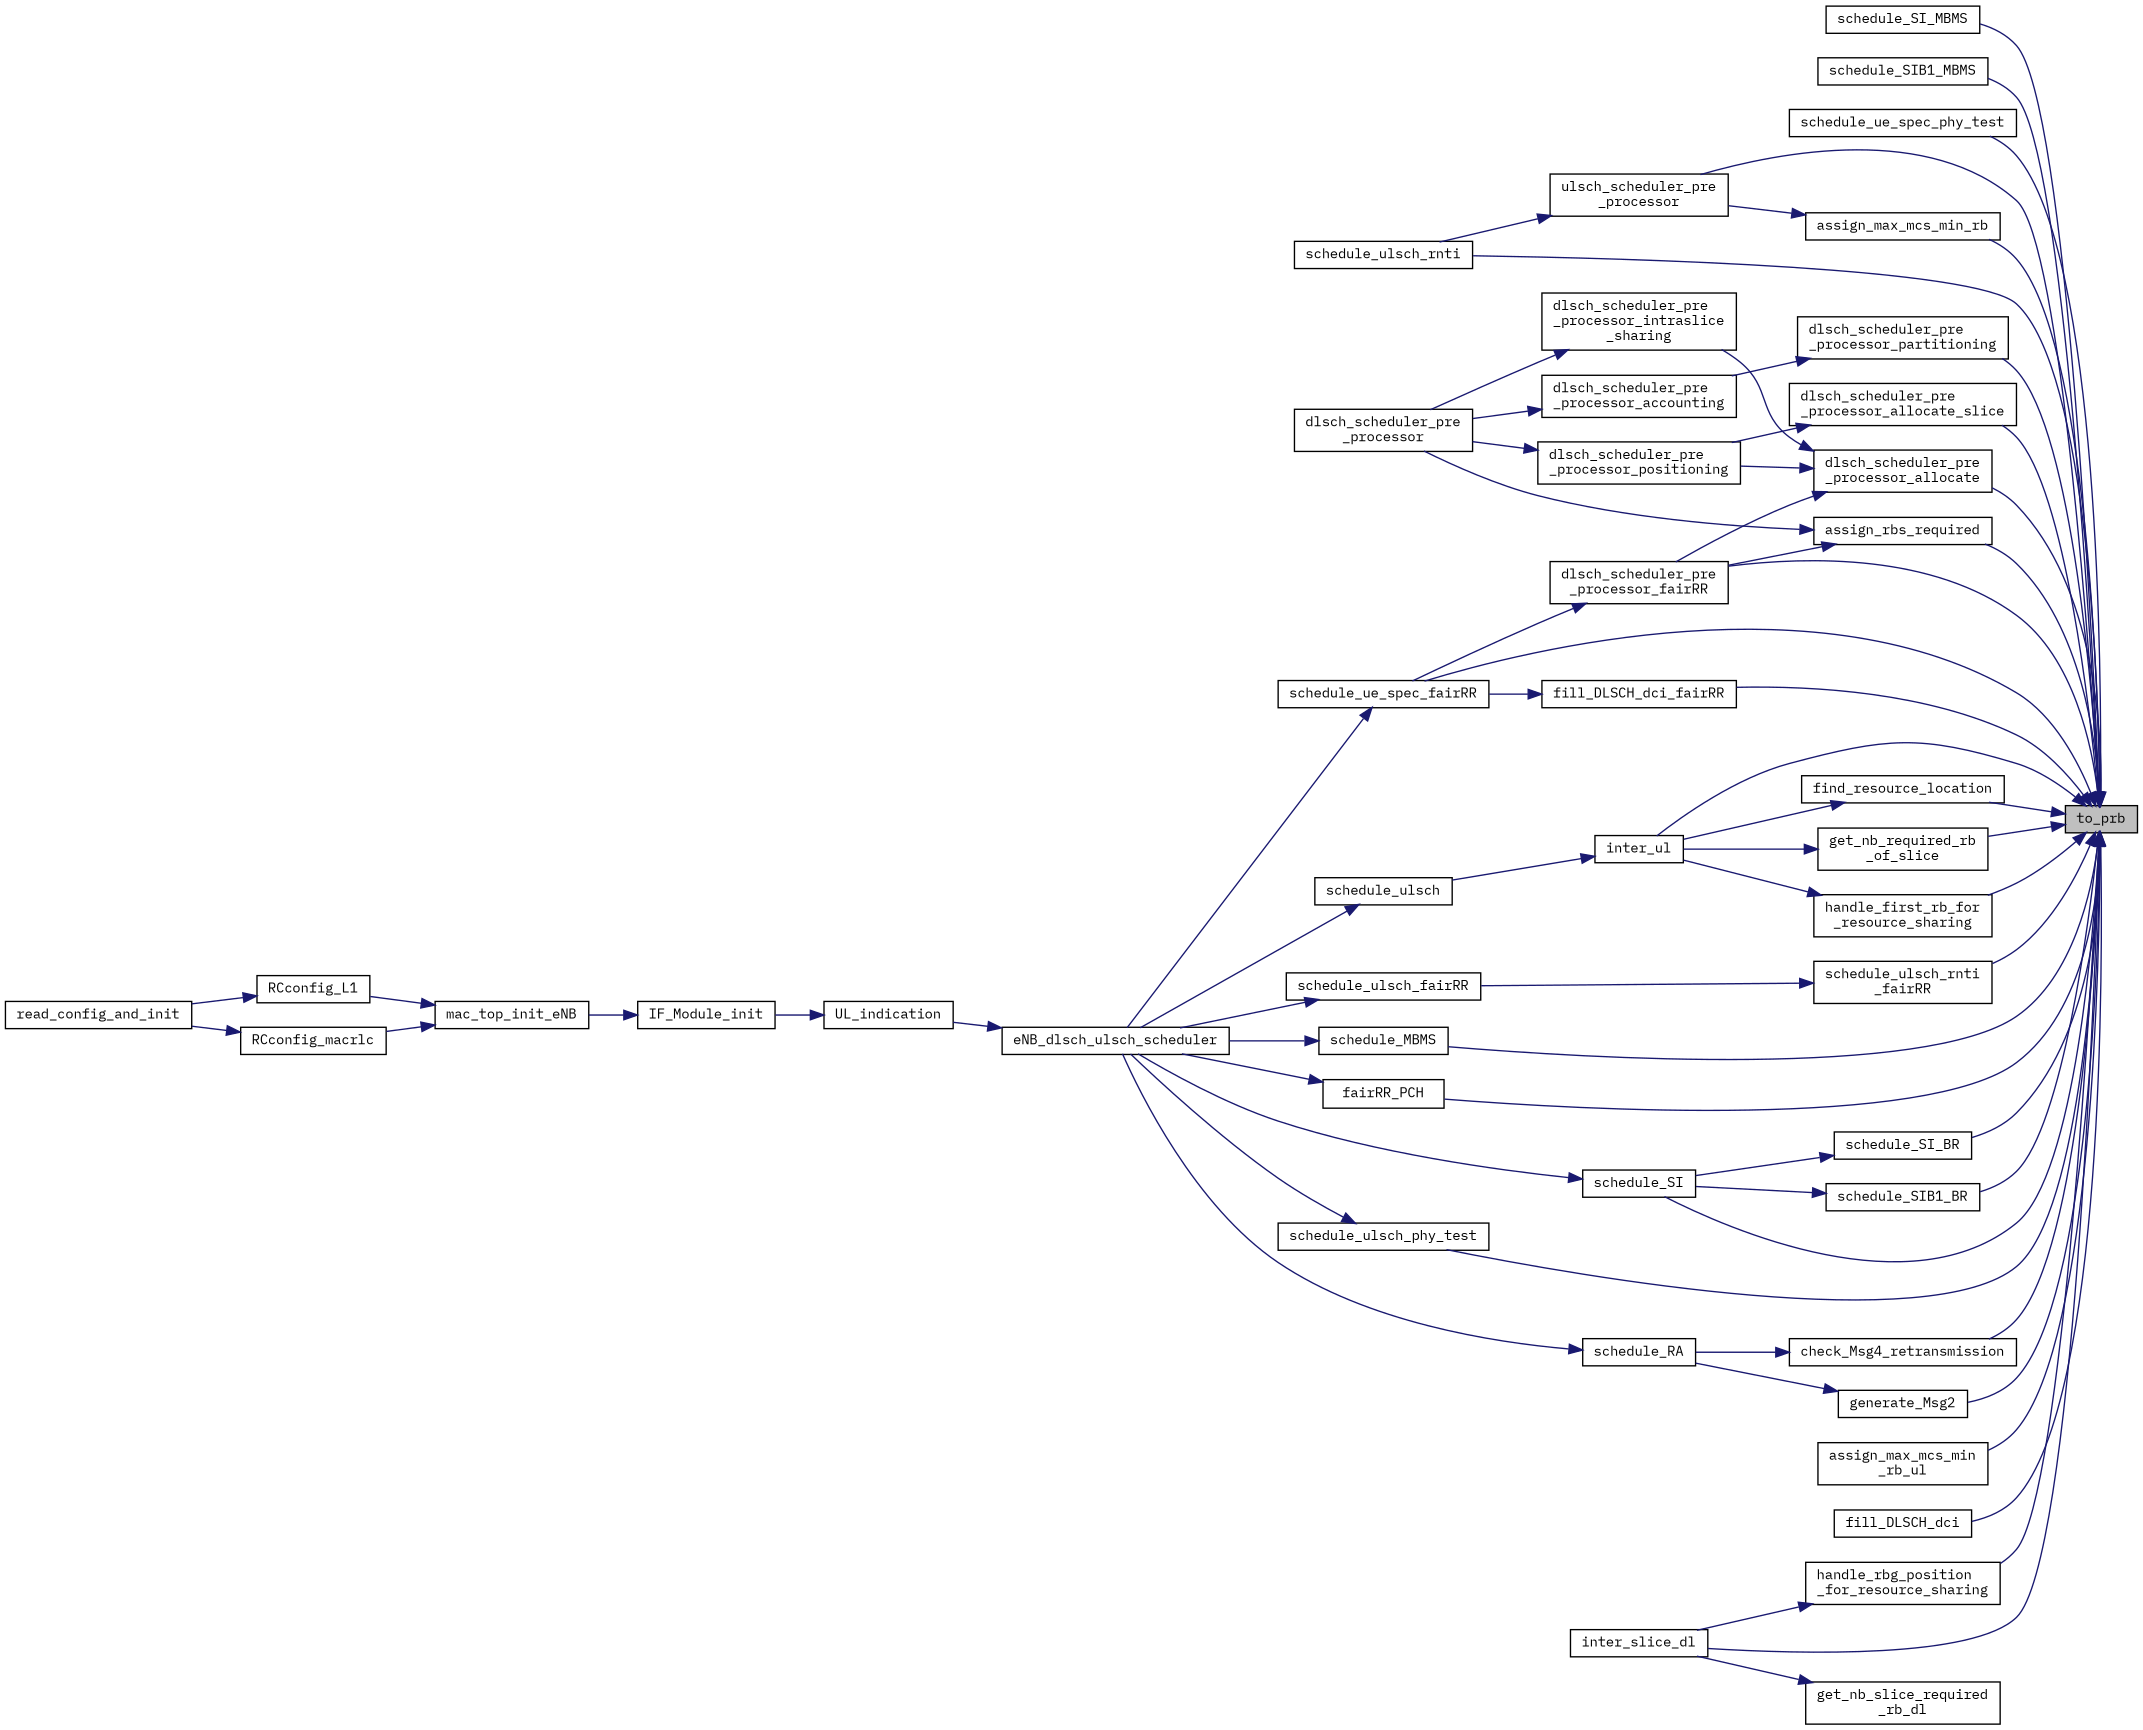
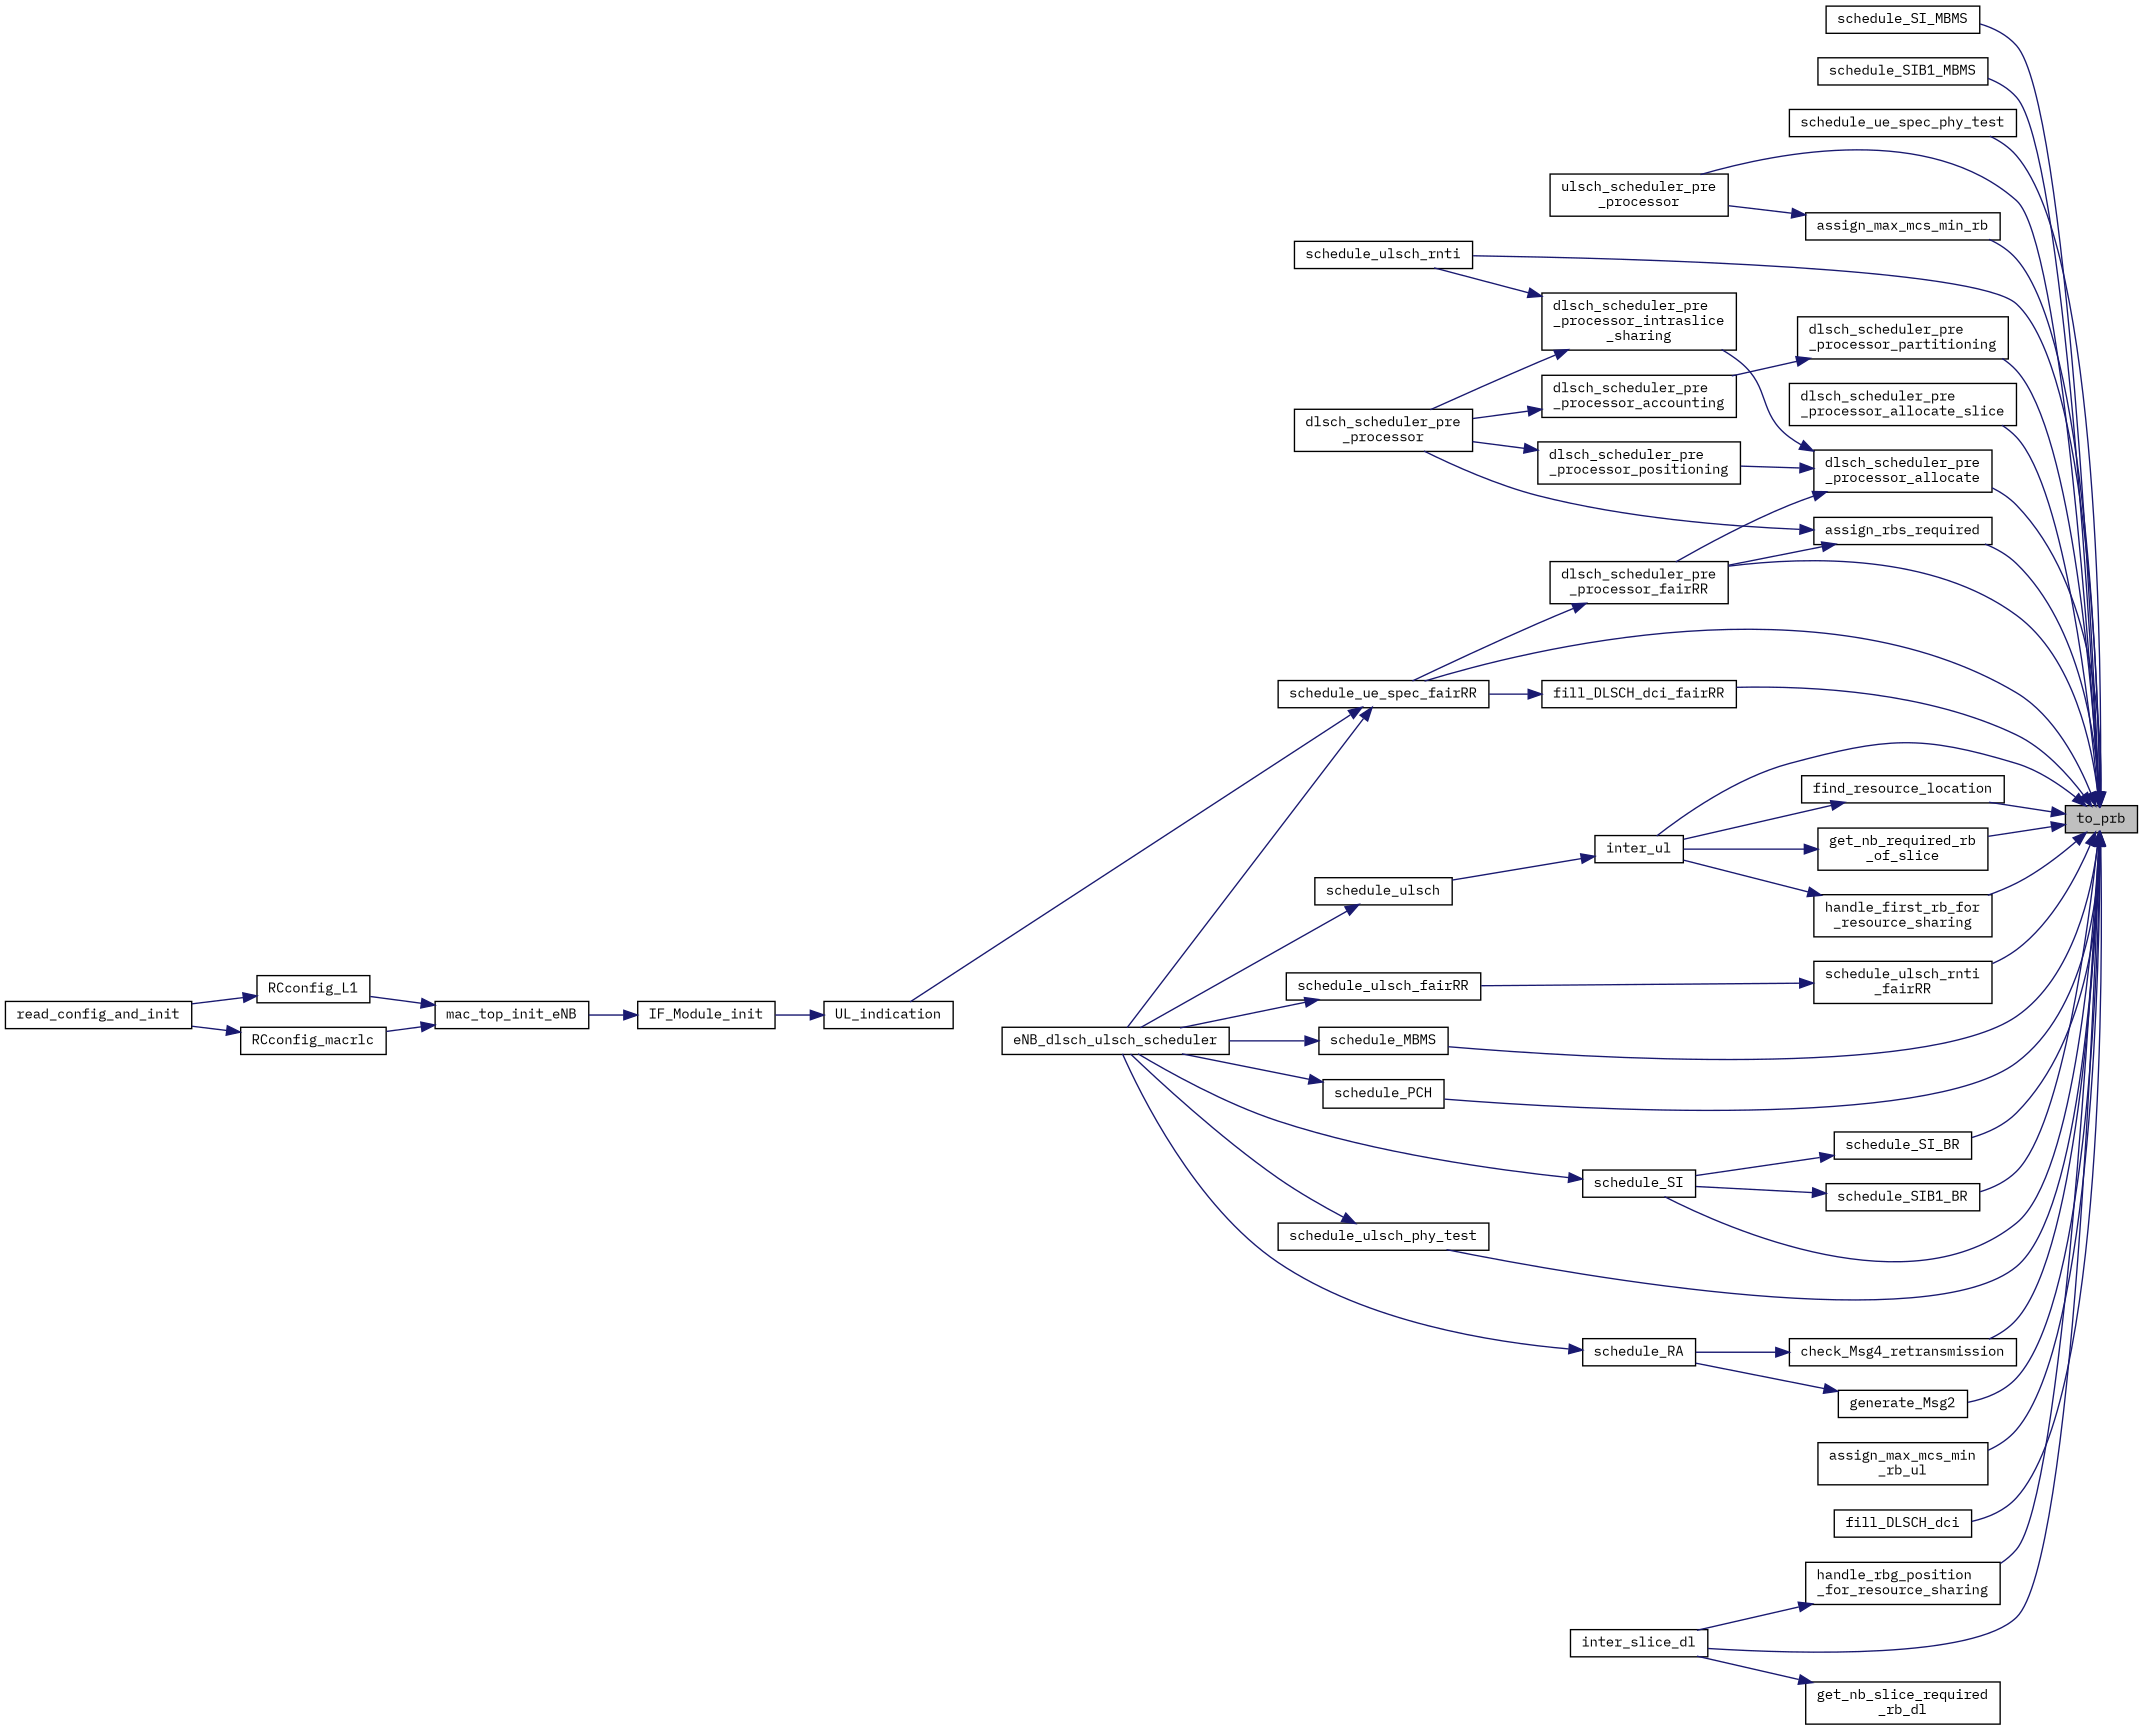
edge "schedule_ulsch_rnti" -> "ulsch_scheduler_pre _processor": now "schedule_ulsch_rnti" -> "dlsch_scheduler_pre _processor_intraslice _sharing"
edge "dlsch_scheduler_pre _processor_positioning" -> "dlsch_scheduler_pre _processor_allocate_slice": removed
edge "UL_indication" -> "eNB_dlsch_ulsch_scheduler": now "UL_indication" -> "schedule_ue_spec_fairRR"
node "fairRR_PCH": label "fairRR_PCH" -> "schedule_PCH"
